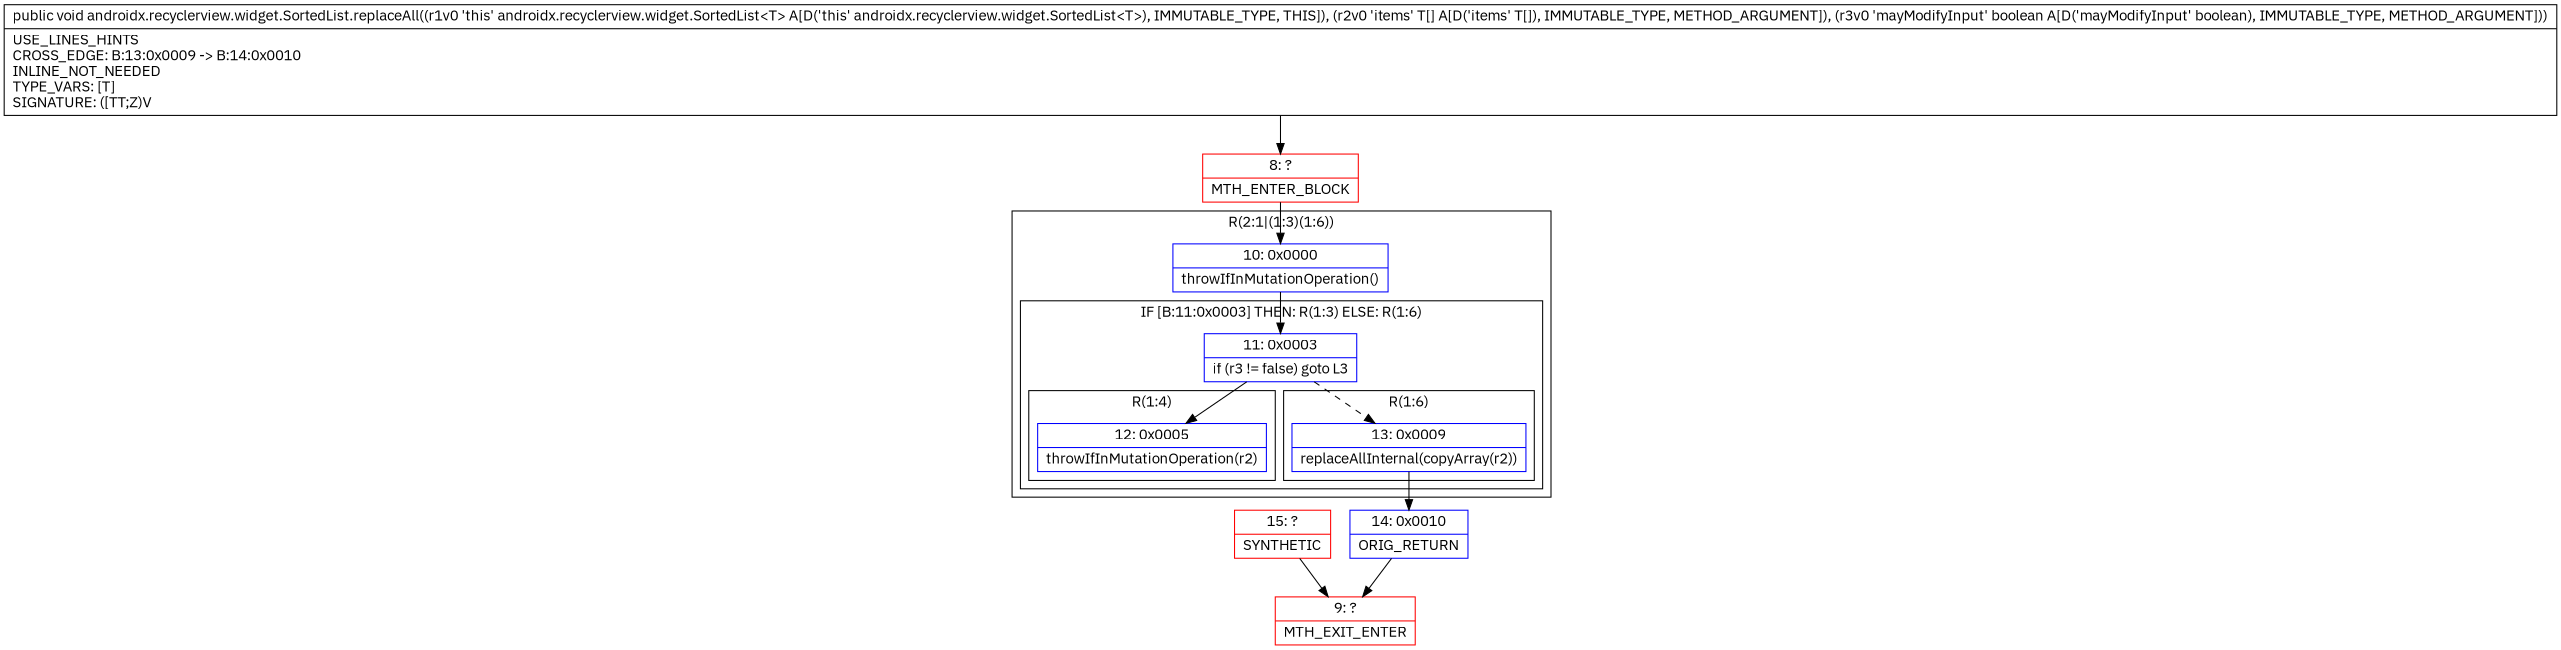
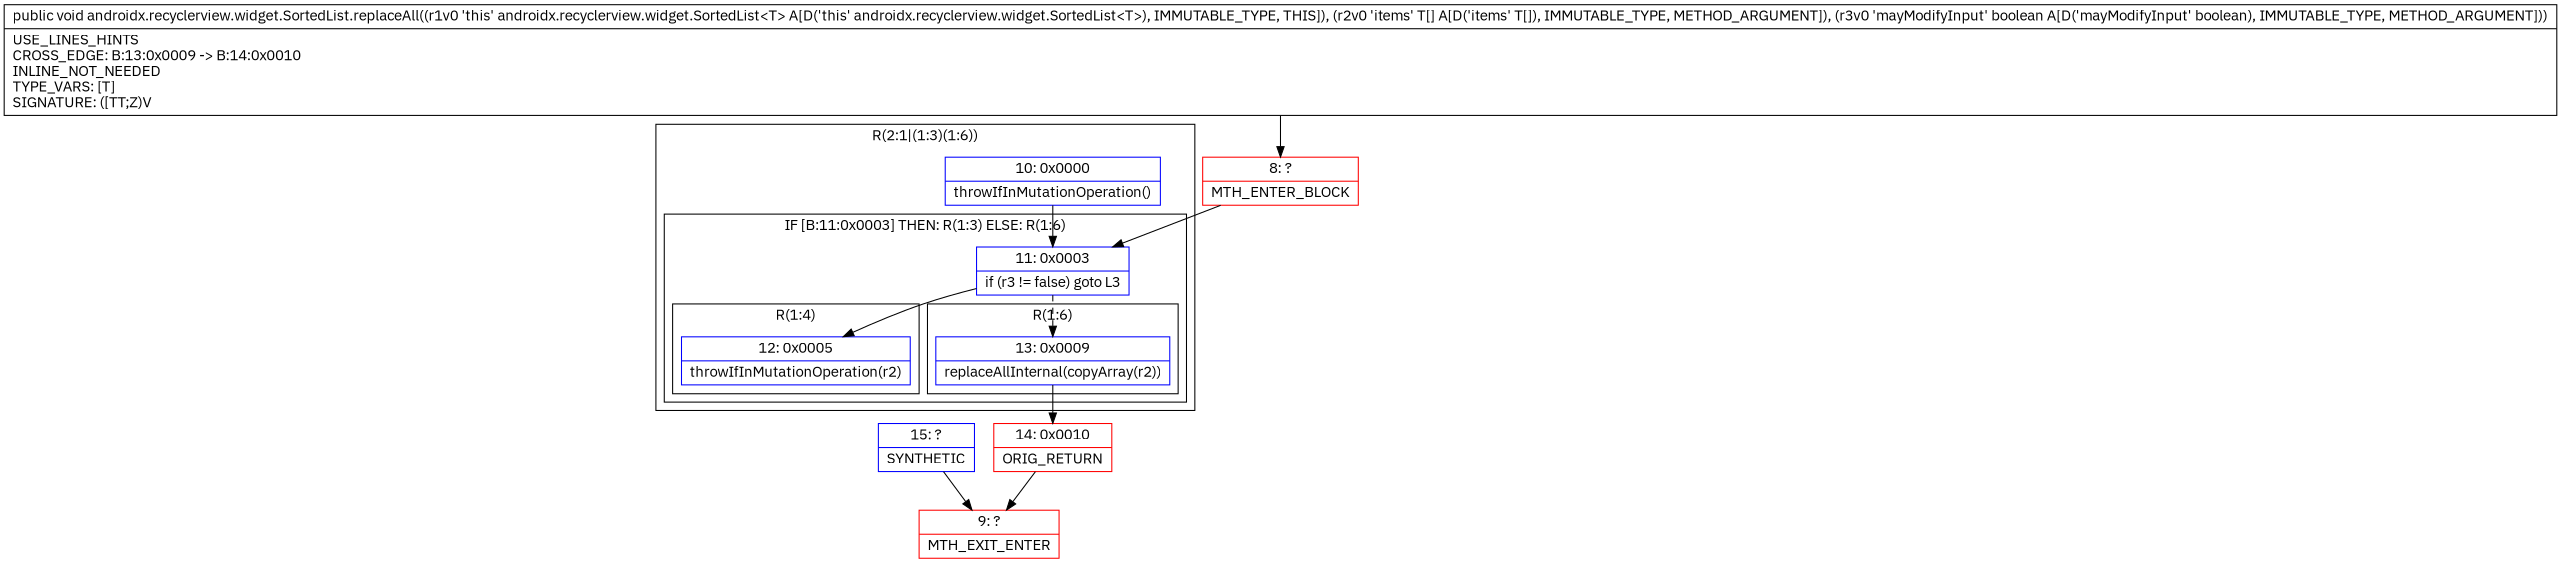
edge "8: ?" -> "10: 0x0000": now "8: ?" -> "11: 0x0003"
node "15: ?": color red -> blue
node "14: 0x0010": color blue -> red
